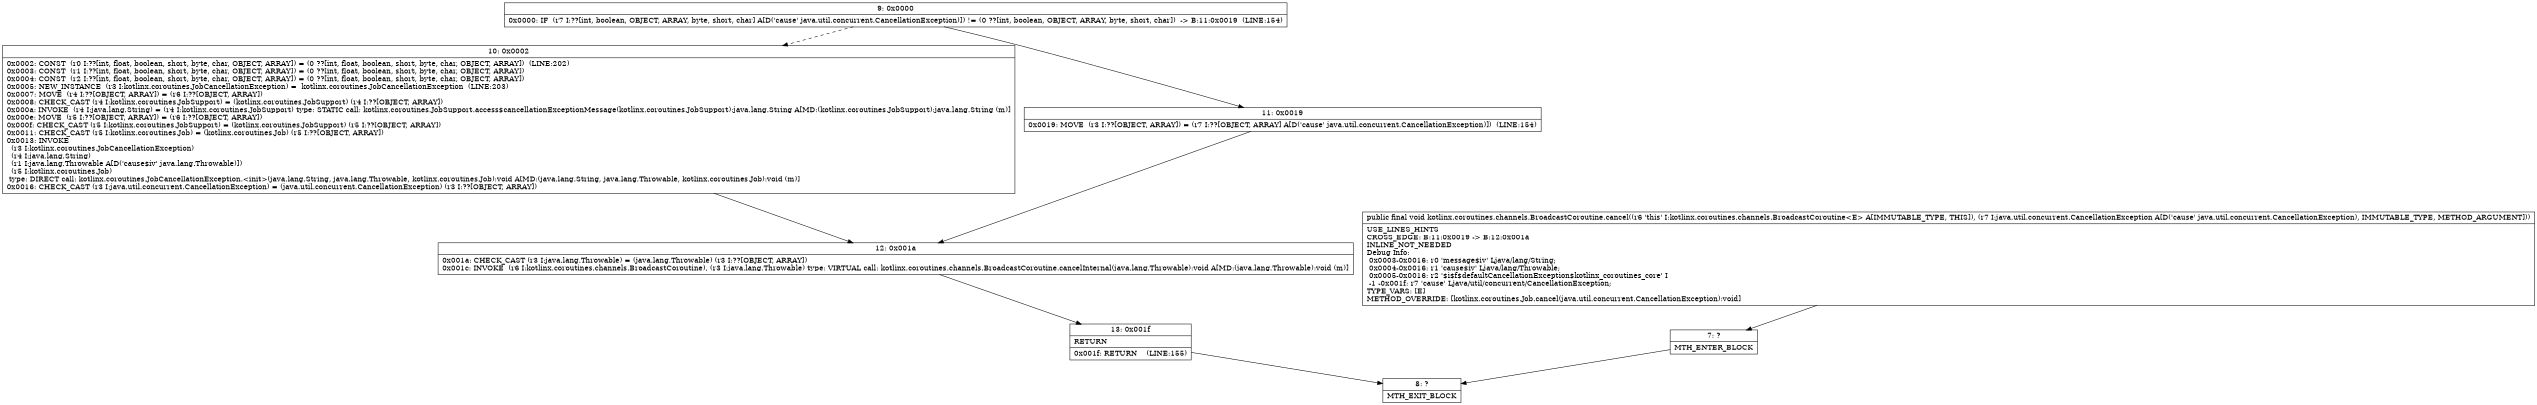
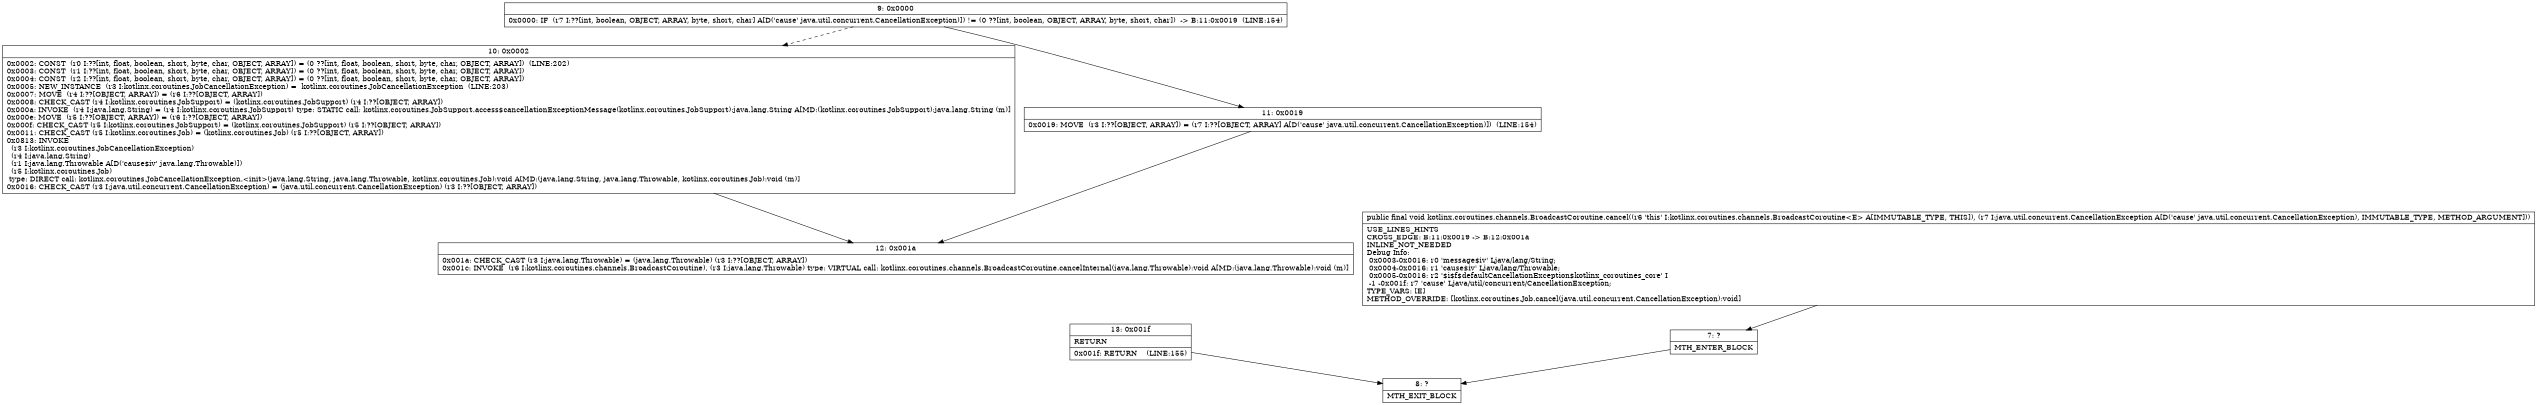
node "10: 0x0002": text "0x0013: INVOKE" -> "0x0813: INVOKE"
edge "12: 0x001a" -> "13: 0x001f": removed
